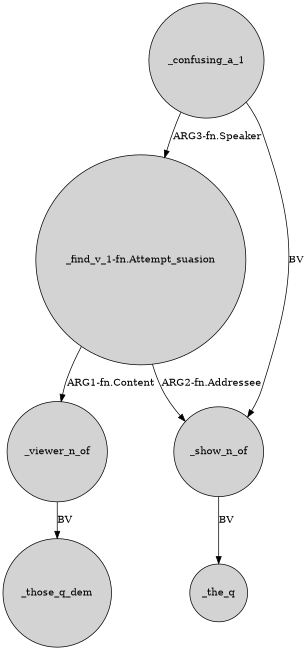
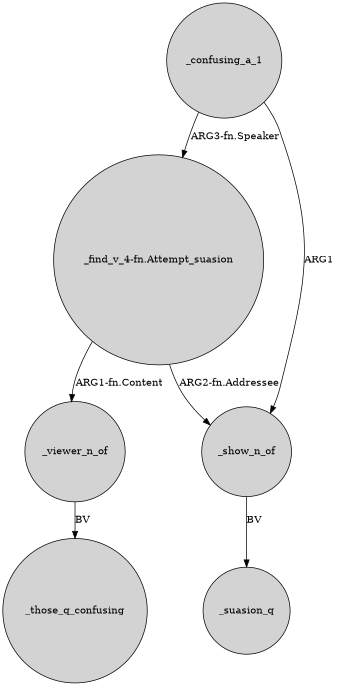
node "_find_v_1-fn.Attempt_suasion": label "_find_v_1-fn.Attempt_suasion" -> "_find_v_4-fn.Attempt_suasion"
edge "_confusing_a_1" -> "_show_n_of": label "BV" -> "ARG1"
node "_those_q_dem": label "_those_q_dem" -> "_those_q_confusing"
node "_the_q": label "_the_q" -> "_suasion_q"
